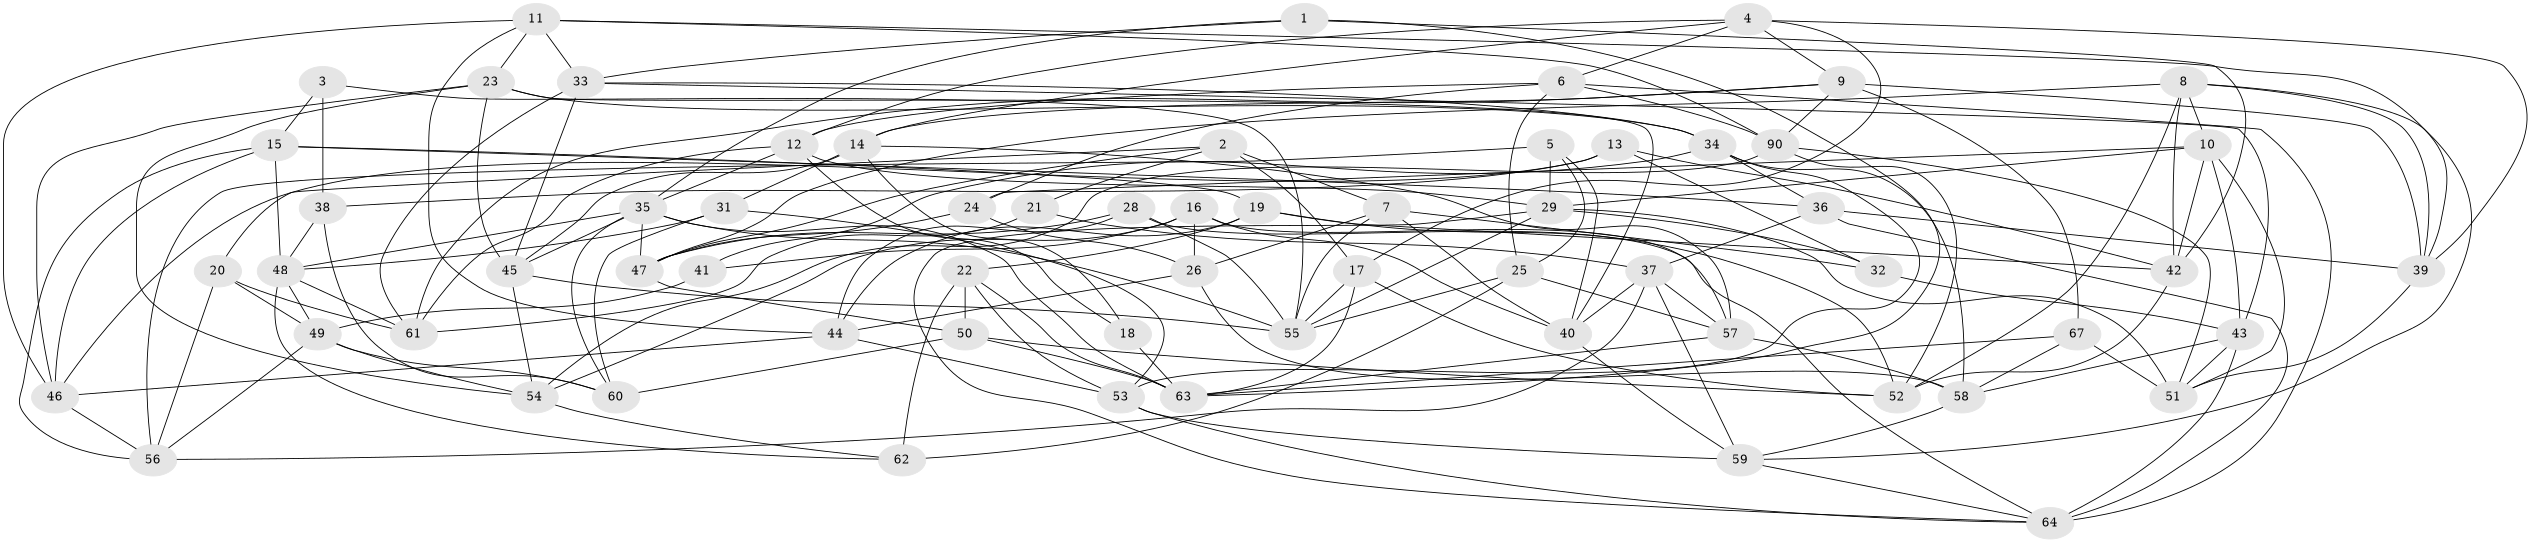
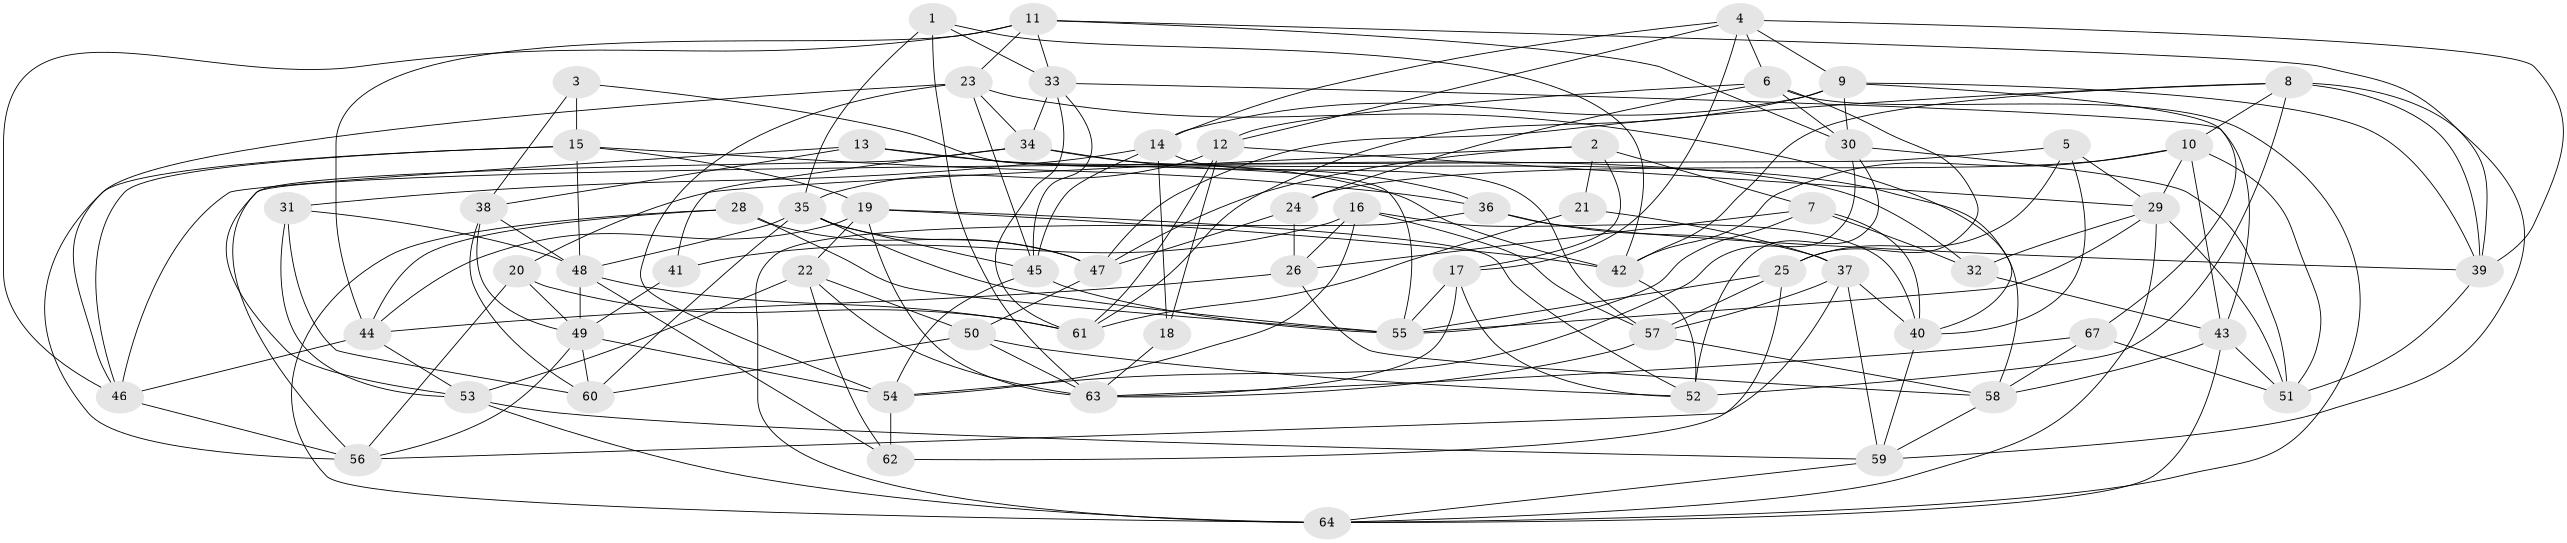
node "90": label "90" -> "30"
edge "35" -- "63": now "19" -- "63"
edge "38" -- "49": added
